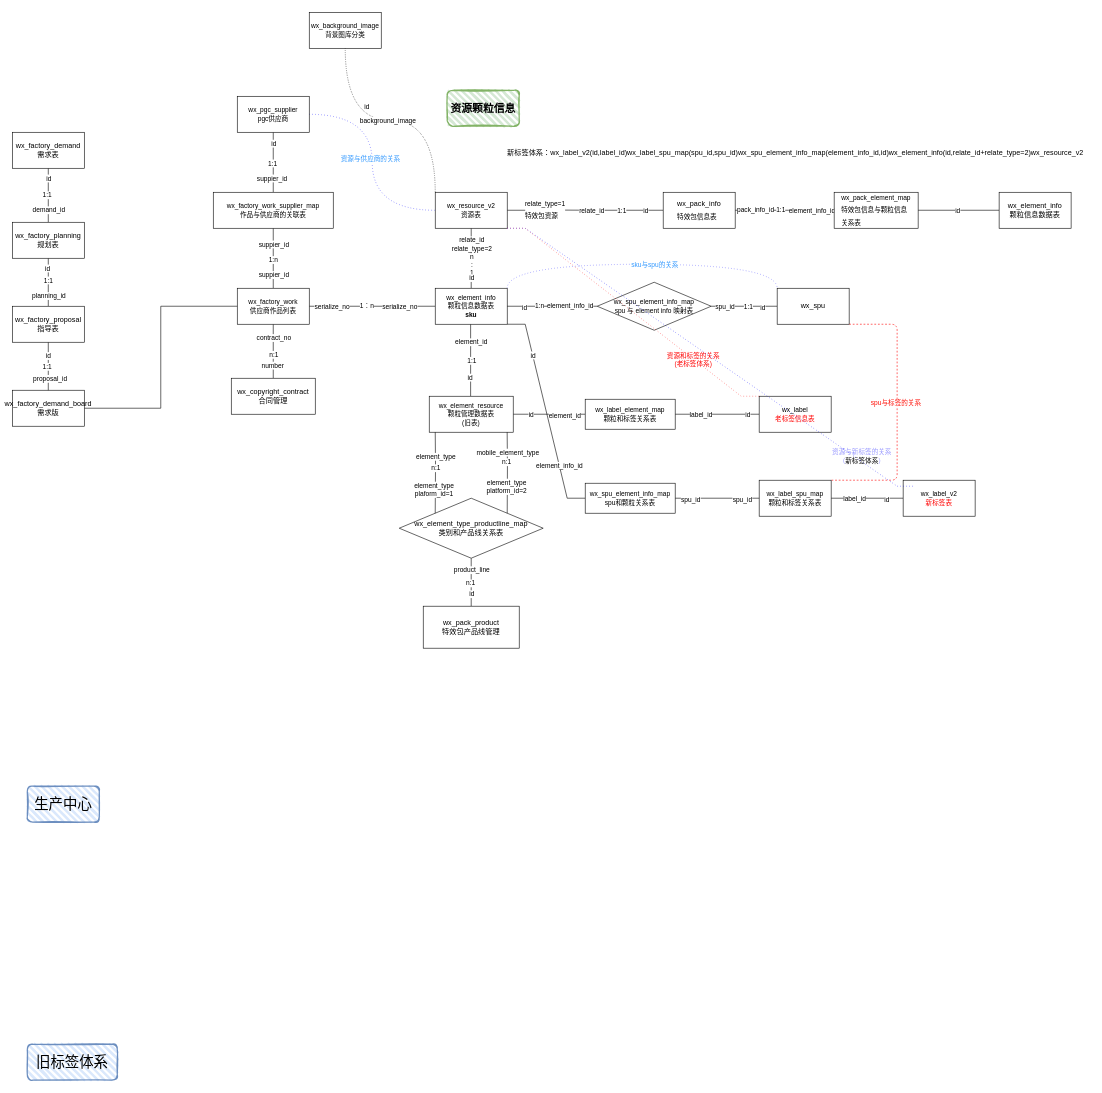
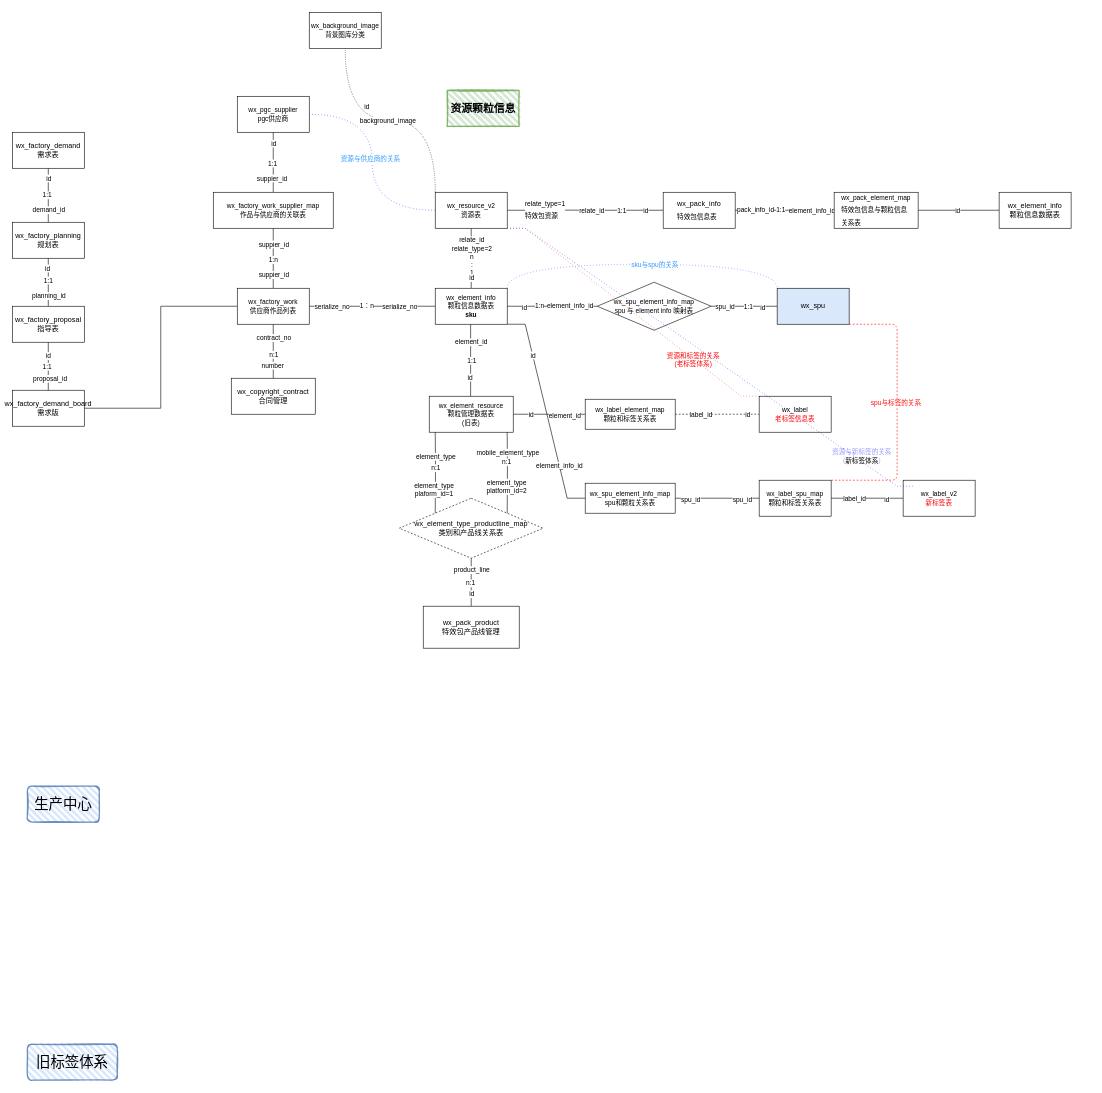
node "资源颗粒信息": shape rounded rectangle -> rectangle
node "新标签体系：wx_label_v2(id,label_id)wx_label_spu_map(spu_id,spu_id)wx_spu_element_info_map(element_info_id,id)wx_element_info(id,relate_id+relate_type=2)wx_resource_v2": removed
node "wx_spu": fillcolor #ffffff -> #dae8fc
edge "wx_label_element_map 颗粒和标签关系表" -- "wx_label 老标签信息表": style solid -> dashed
node "wx_element_type_productline_map 类别和产品线关系表": style solid -> dashed
